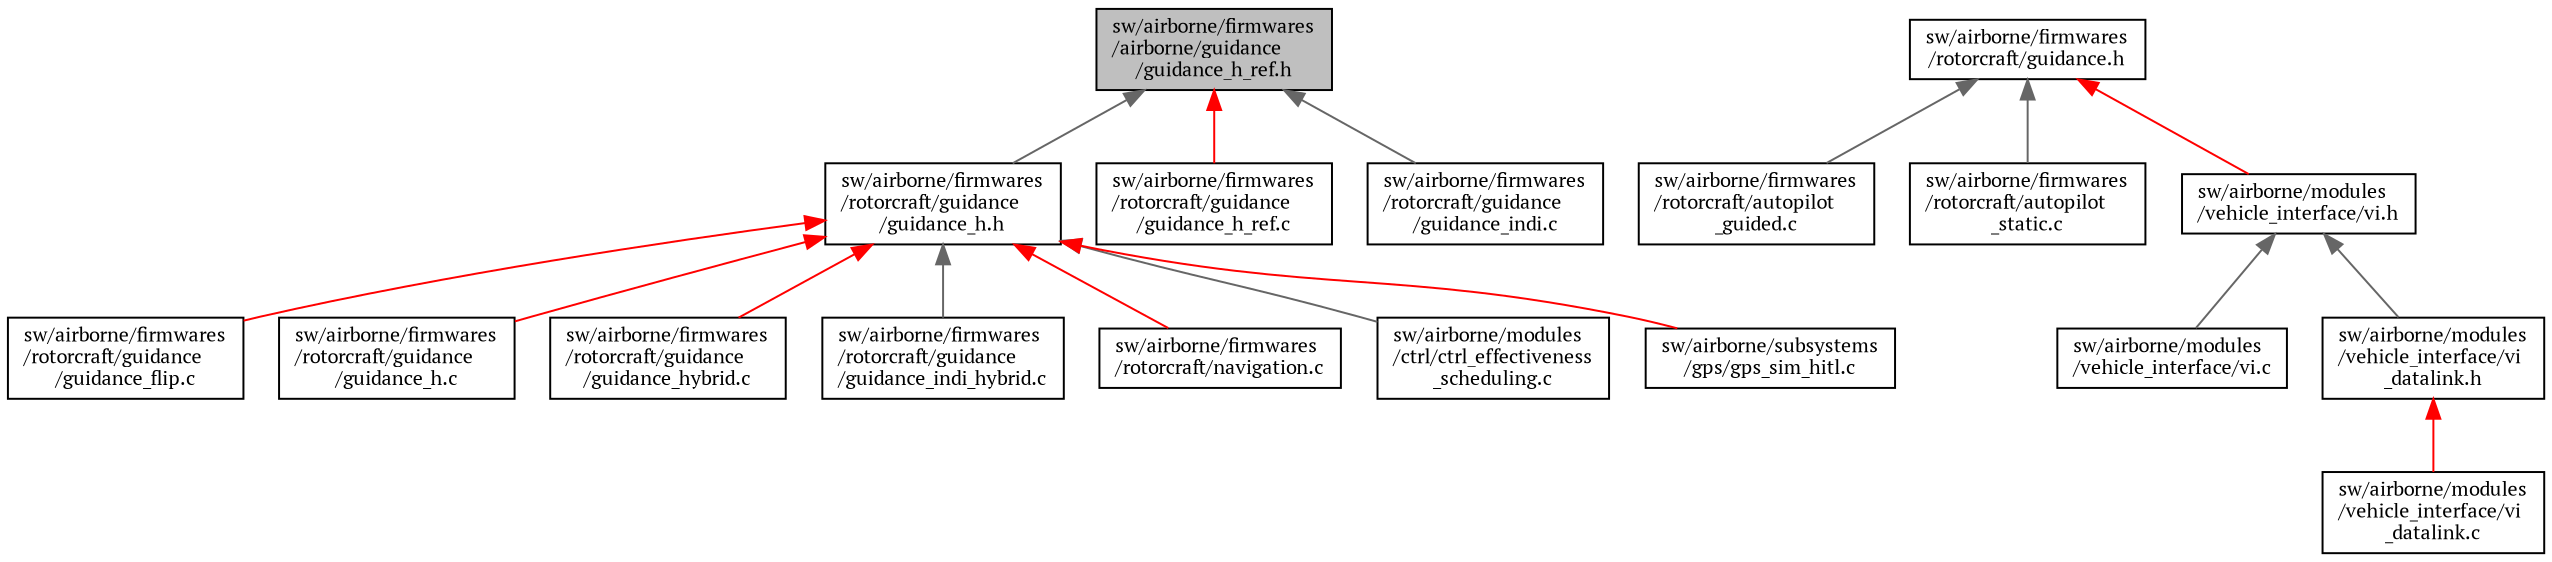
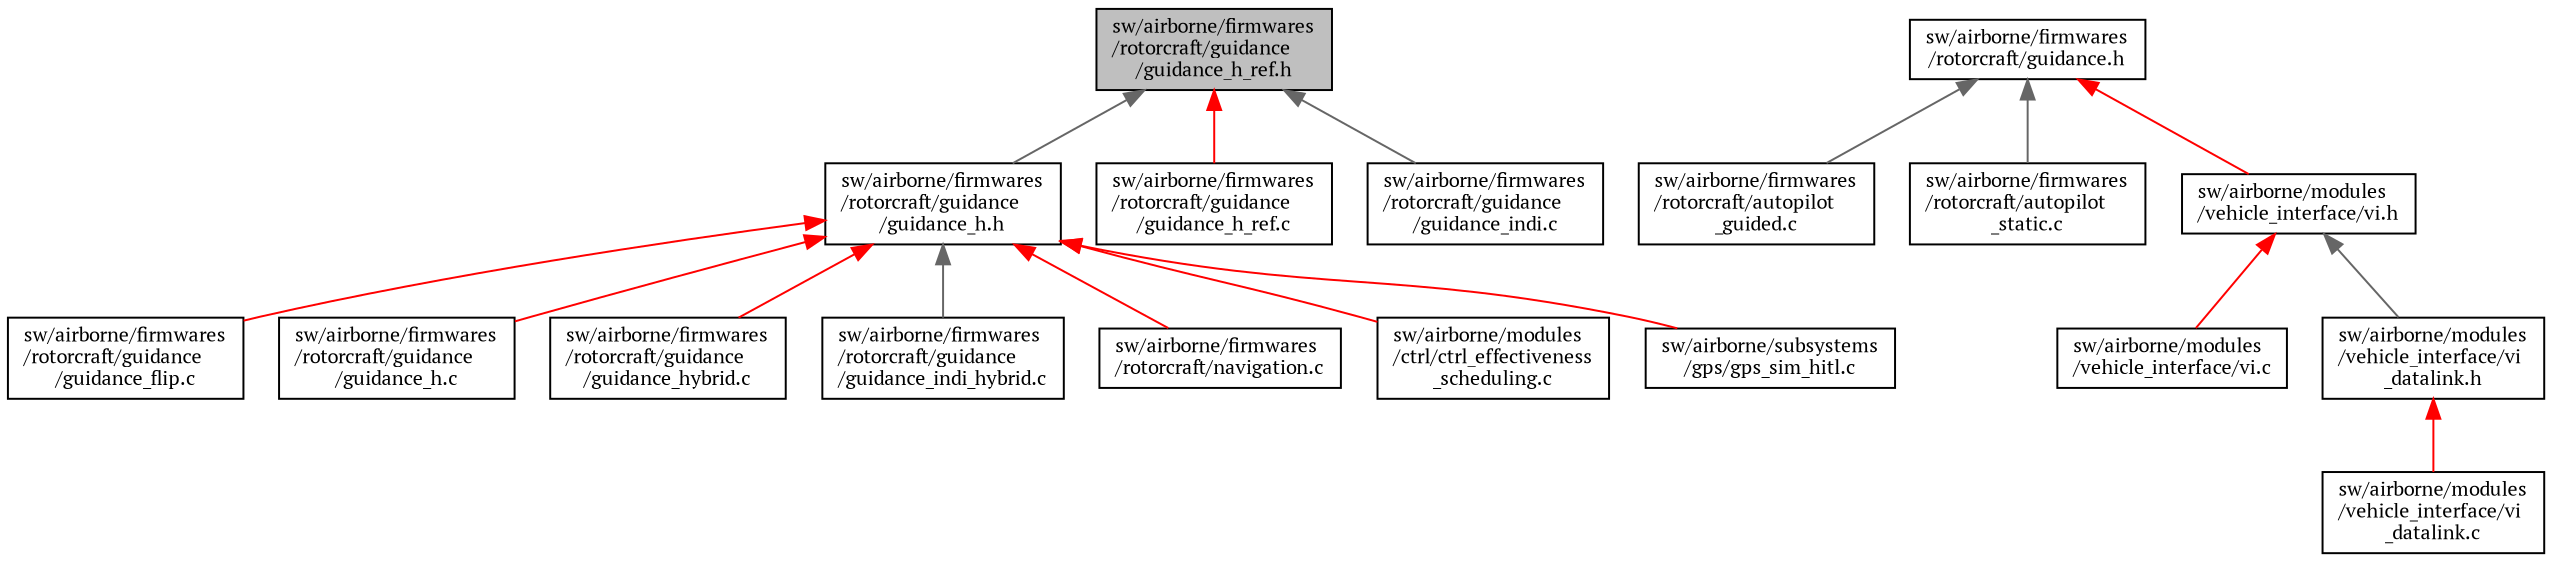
node "sw/airborne/firmwares /airborne/guidance /guidance_h_ref.h": label "sw/airborne/firmwares /airborne/guidance /guidance_h_ref.h" -> "sw/airborne/firmwares /rotorcraft/guidance /guidance_h_ref.h"
edge "sw/airborne/modules /ctrl/ctrl_effectiveness _scheduling.c" -> "sw/airborne/firmwares /rotorcraft/guidance /guidance_h.h": color gray40 -> red
edge "sw/airborne/modules /vehicle_interface/vi.c" -> "sw/airborne/modules /vehicle_interface/vi.h": color gray40 -> red
